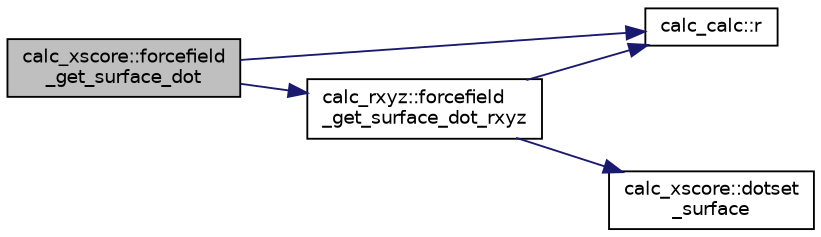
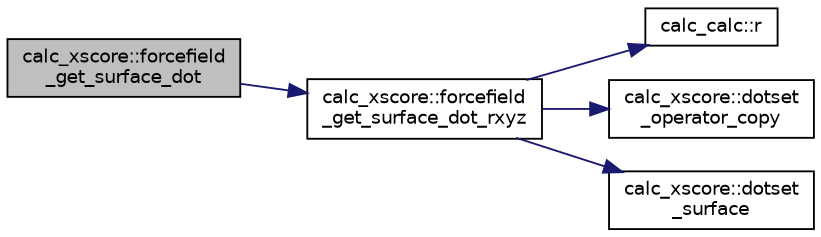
edge "calc_xscore::forcefield _get_surface_dot" -> "calc_calc::r": removed
node "calc_rxyz::forcefield _get_surface_dot_rxyz": label "calc_rxyz::forcefield _get_surface_dot_rxyz" -> "calc_xscore::forcefield _get_surface_dot_rxyz"
node "calc_xscore::dotset _operator_copy": added
